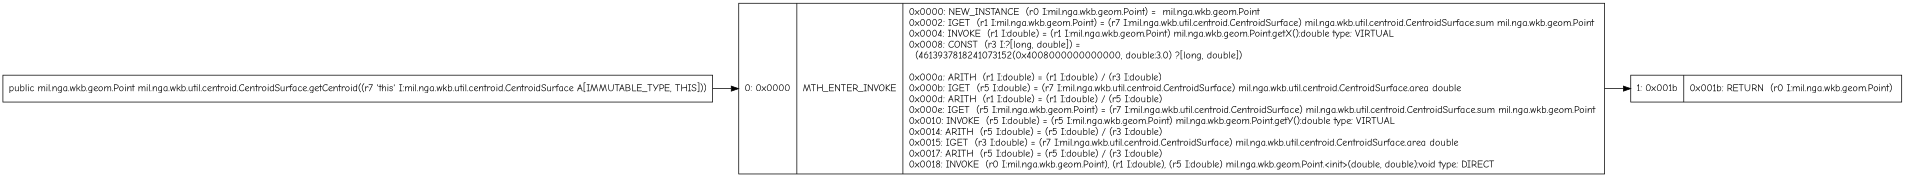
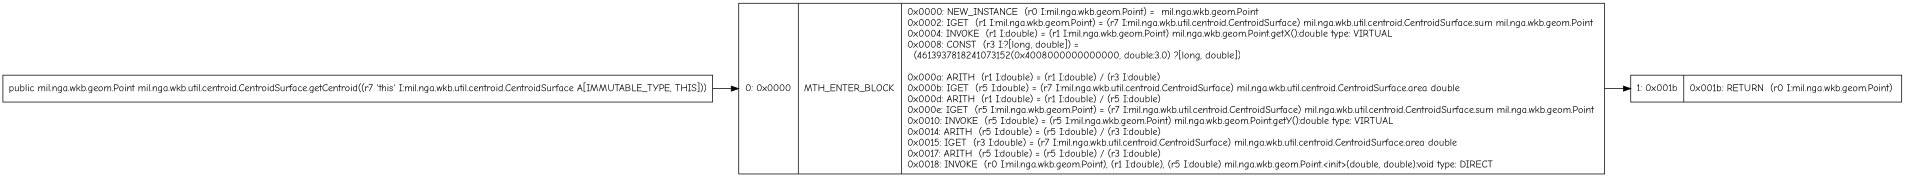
node "0: 0x0000": text "MTH_ENTER_INVOKE" -> "MTH_ENTER_BLOCK"
